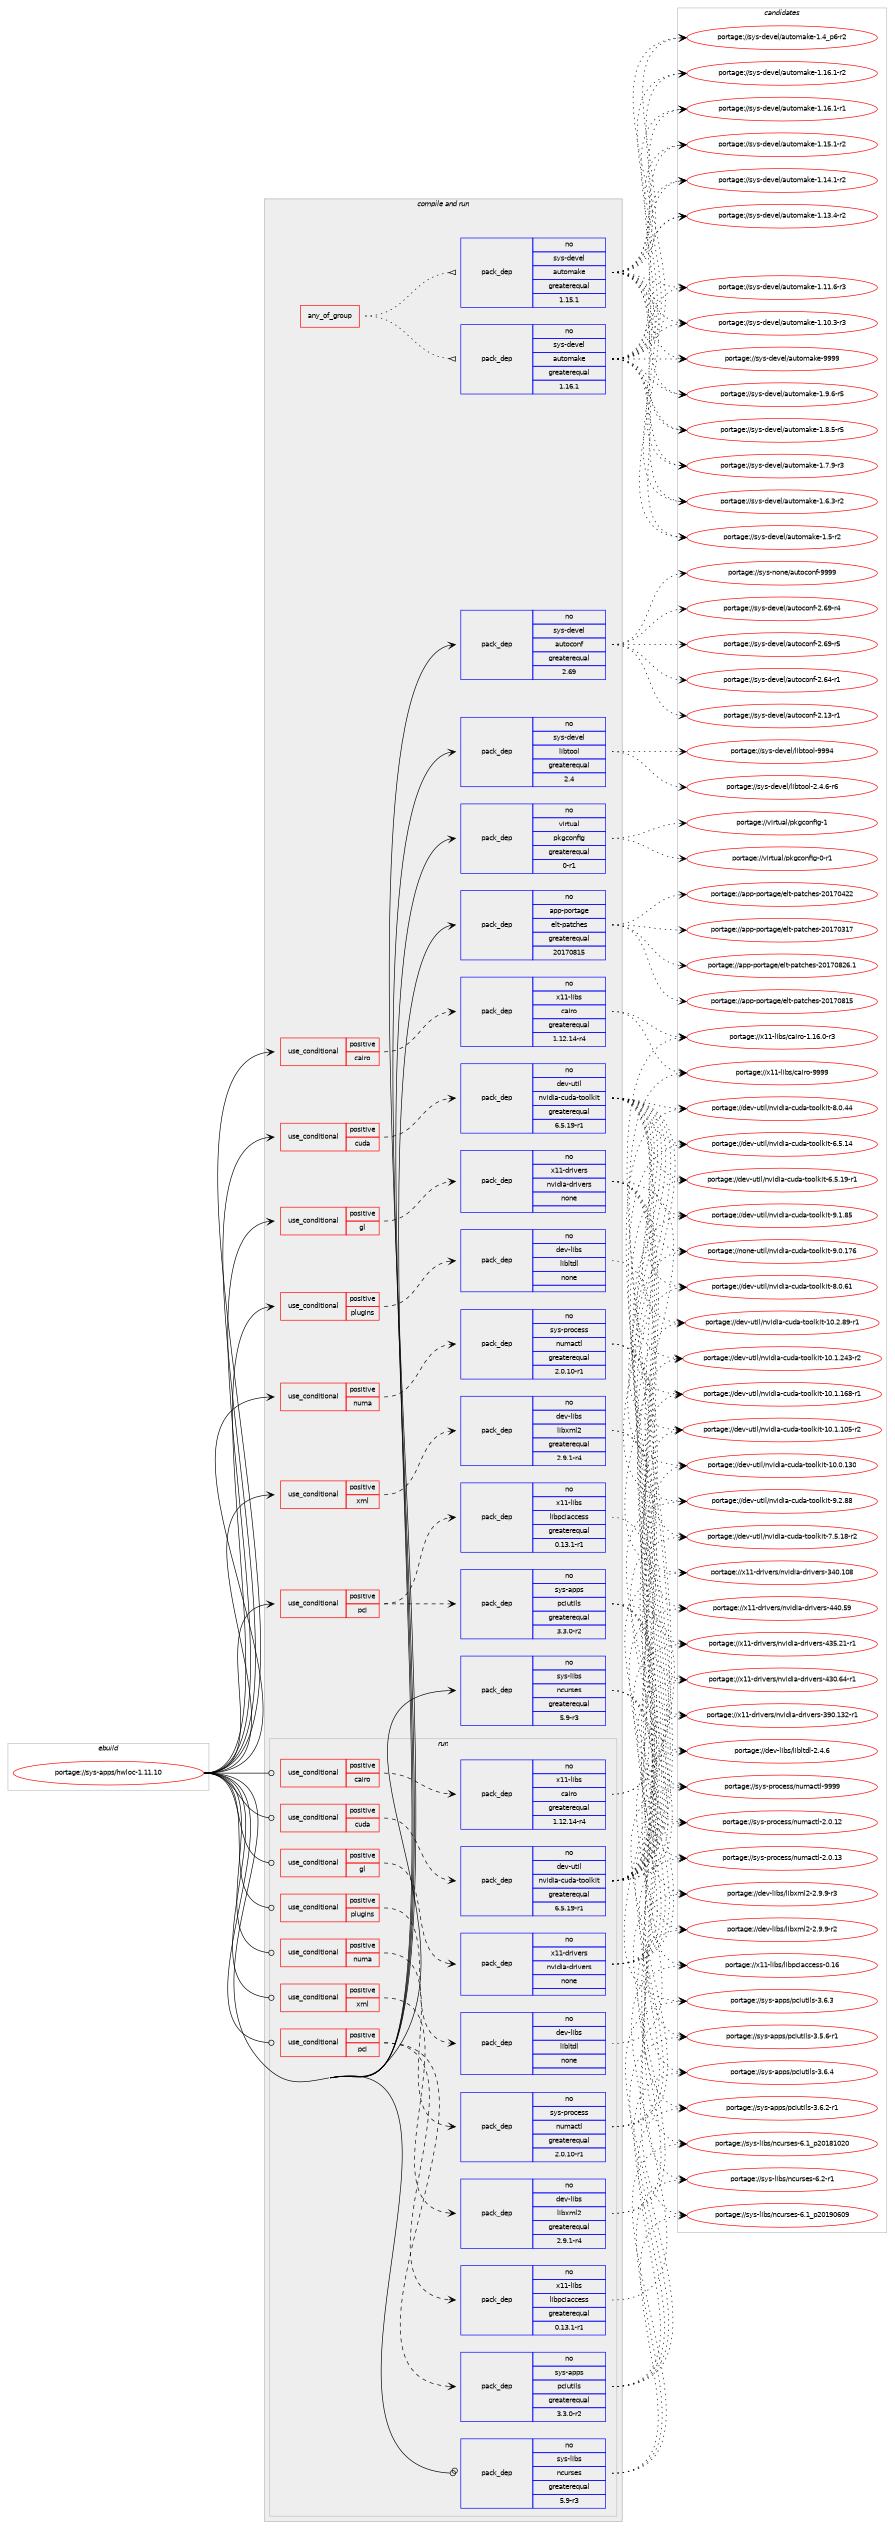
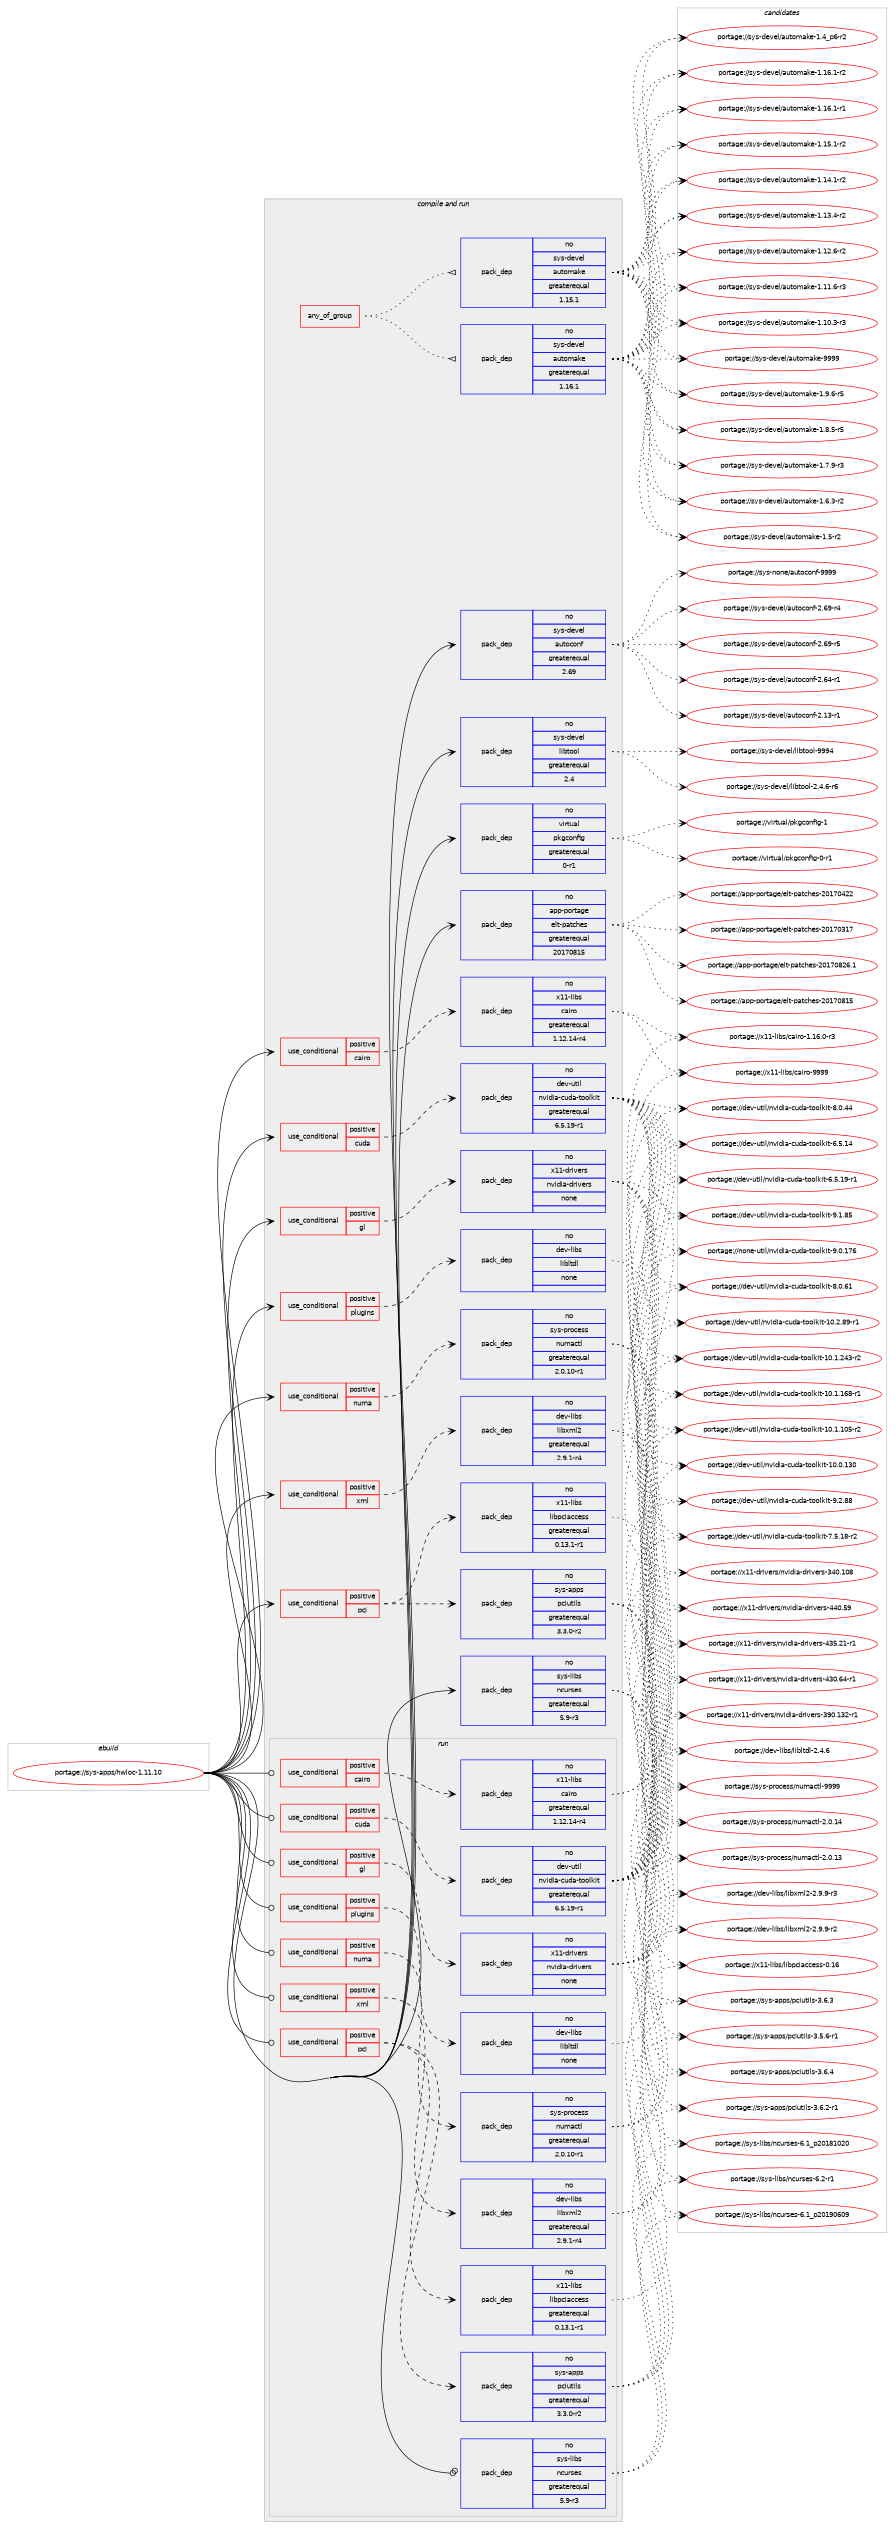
node "portage://sys-devel/automake-1.12.6-r2": added
node "portage://sys-process/numactl-2.0.12": label "portage://sys-process/numactl-2.0.12" -> "portage://sys-process/numactl-2.0.14"
